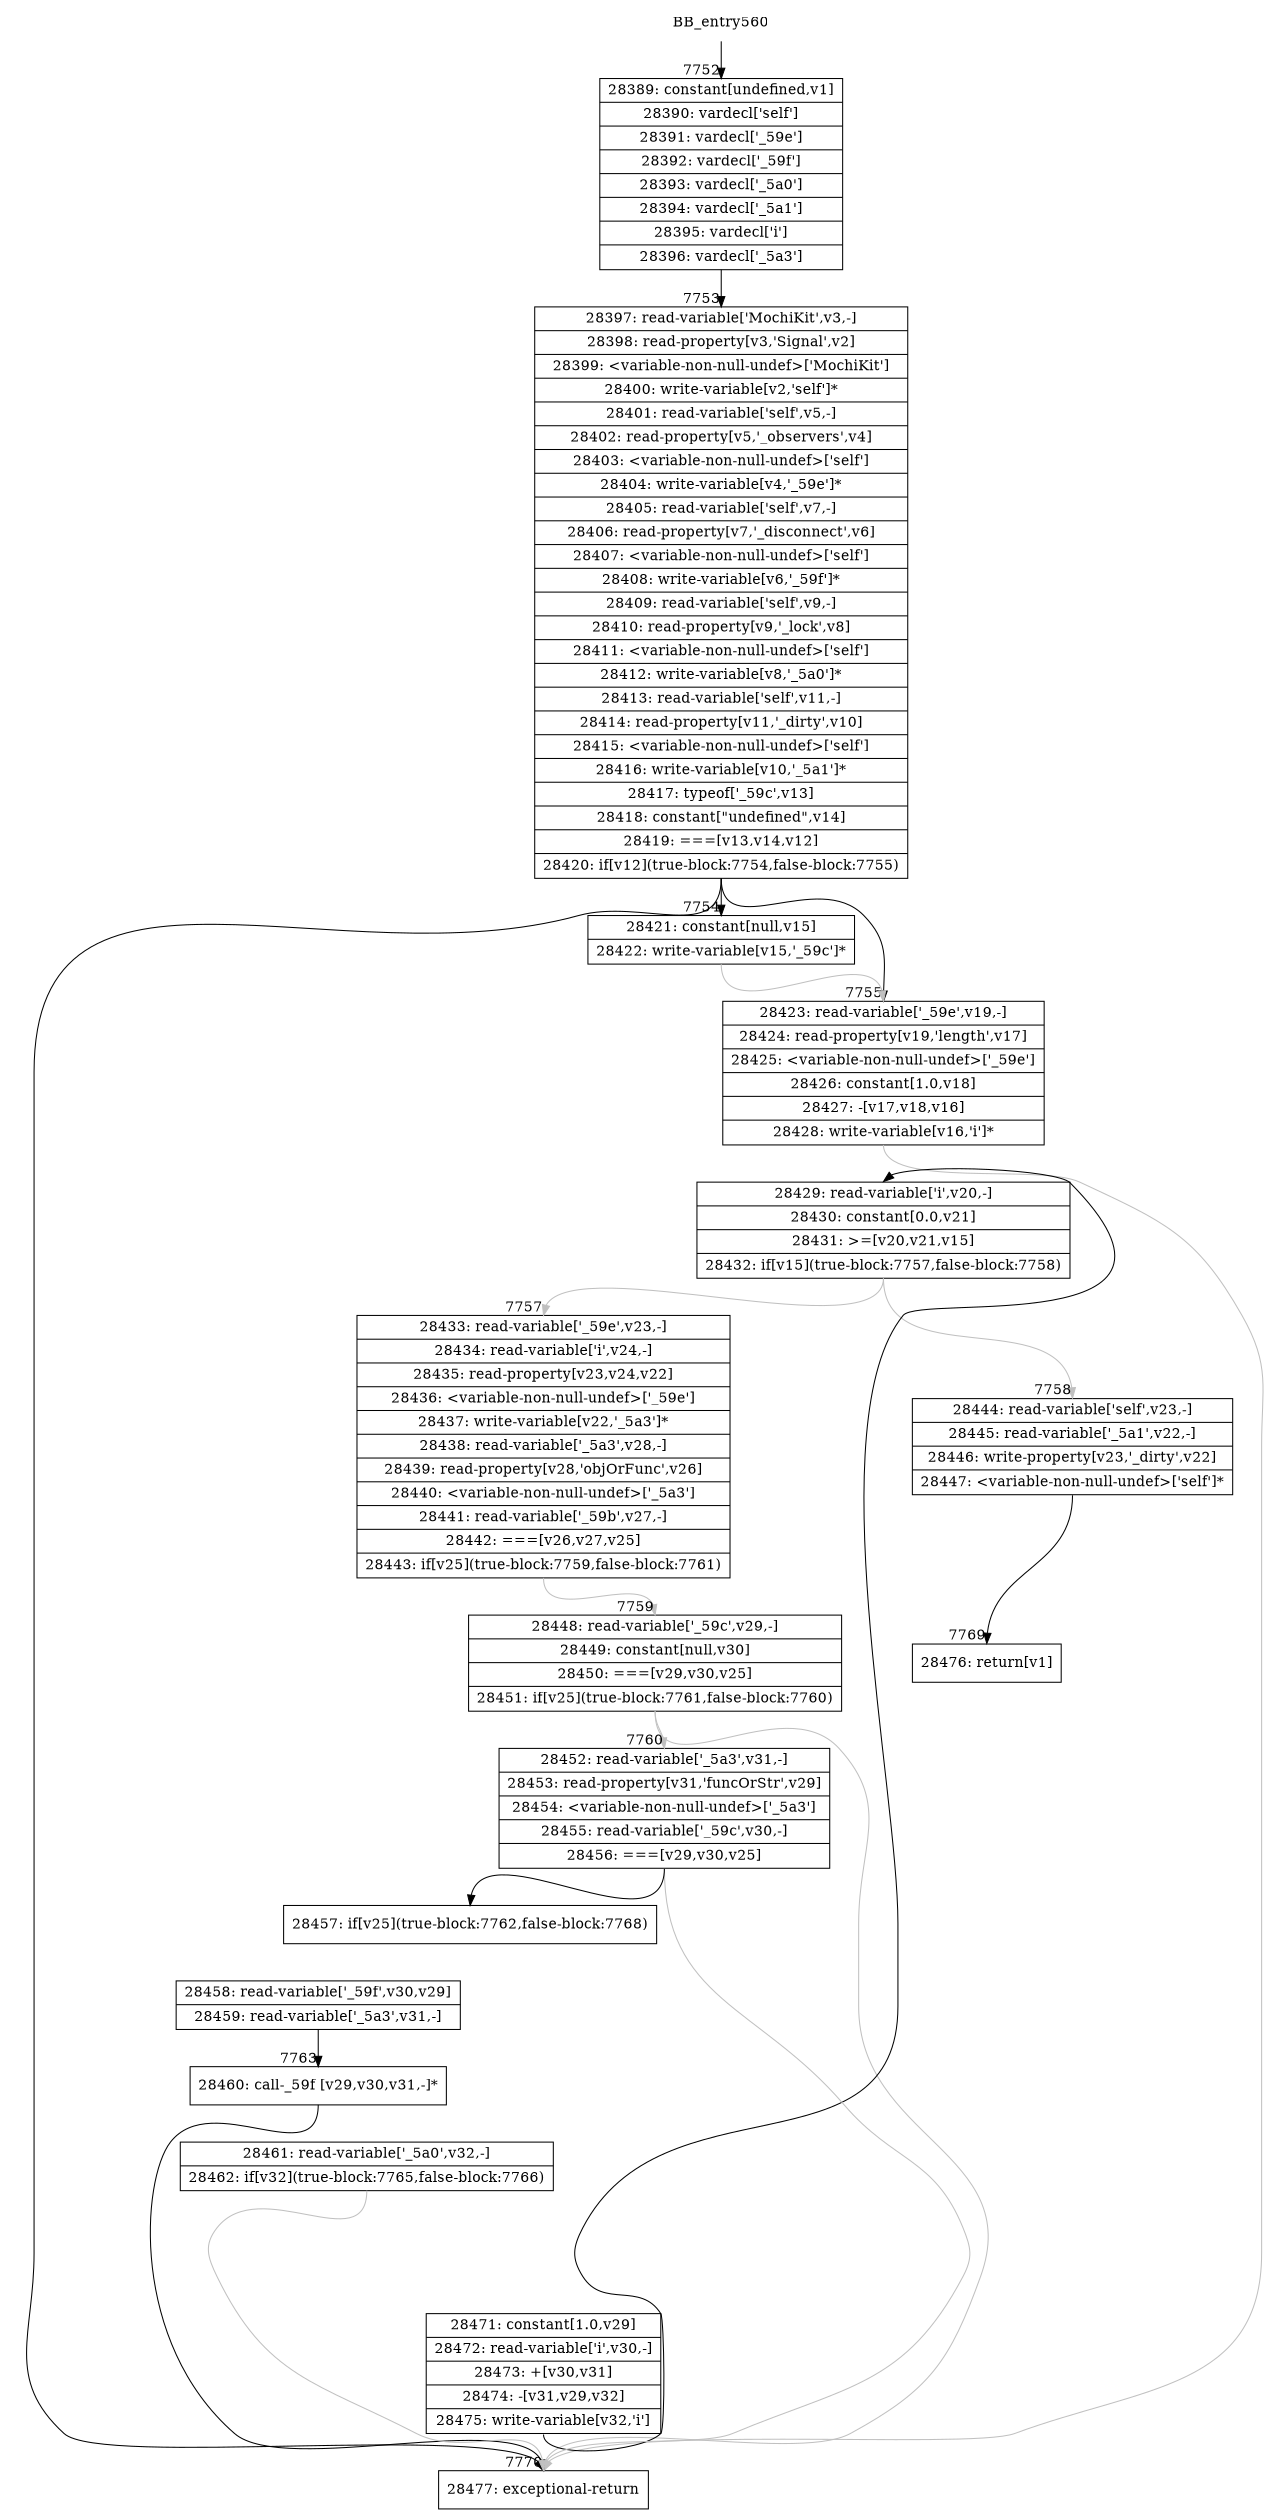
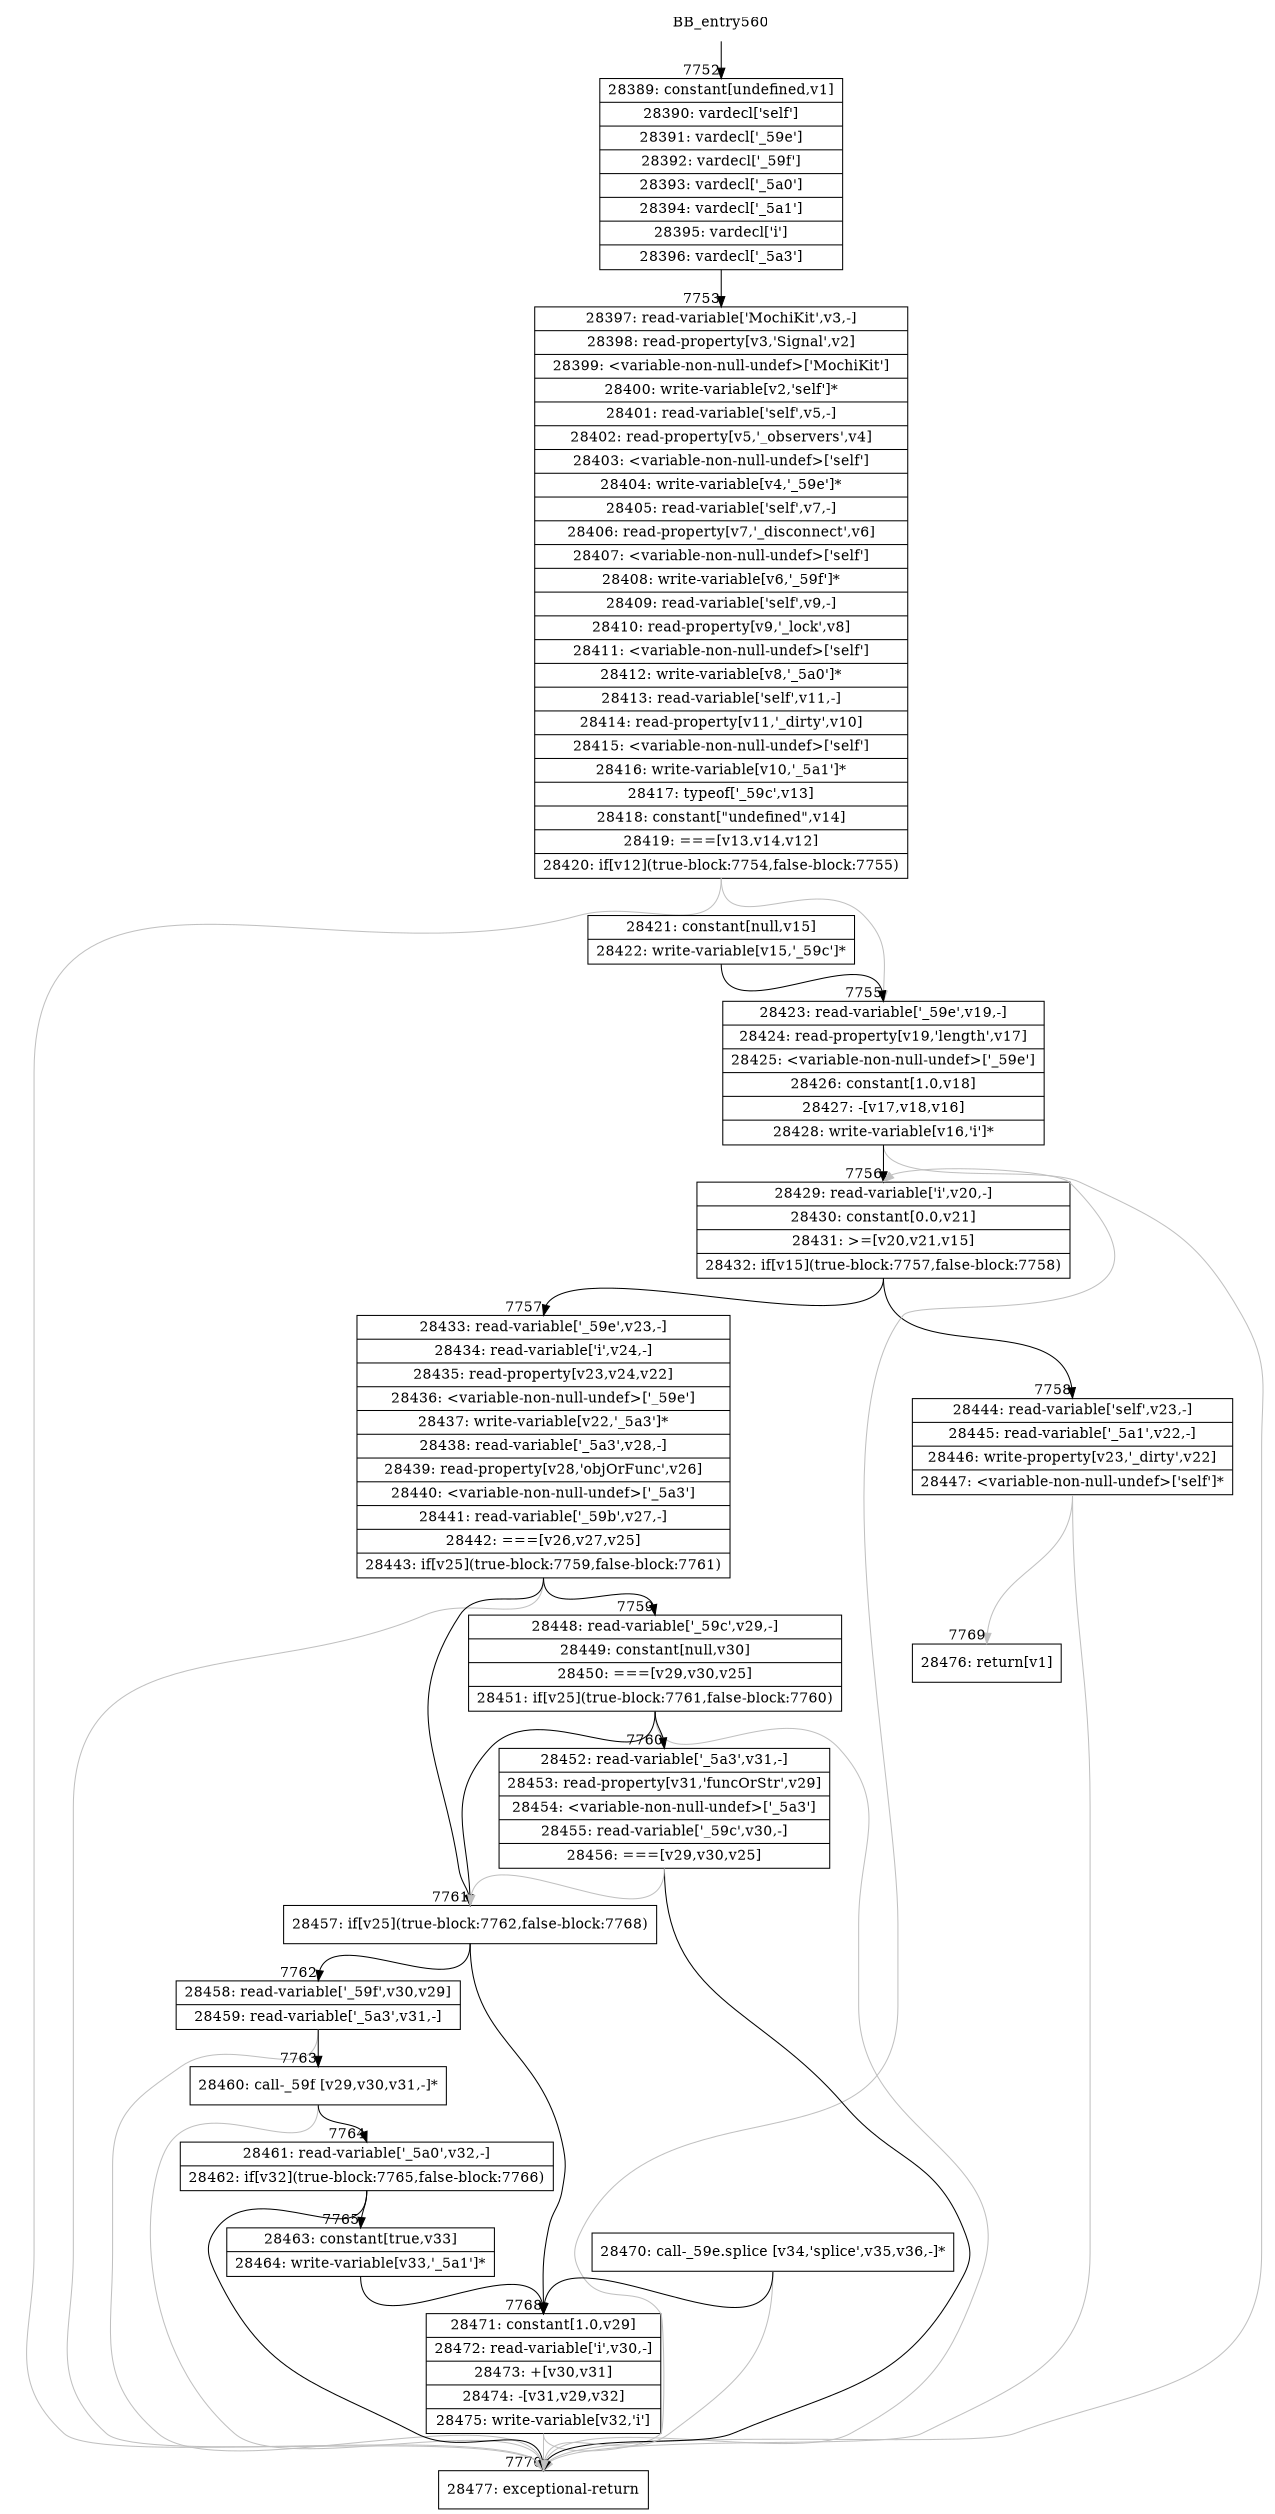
edge "28397: read-variable['MochiKit',v3,-]" -> "28421: constant[null,v15]": removed
edge "28397: read-variable['MochiKit',v3,-]" -> "28423: read-variable['_59e',v19,-]": color black -> gray
edge "28421: constant[null,v15]" -> "28423: read-variable['_59e',v19,-]": color gray -> black
edge "28423: read-variable['_59e',v19,-]" -> "28429: read-variable['i',v20,-]": added
edge "28429: read-variable['i',v20,-]" -> "28433: read-variable['_59e',v23,-]": color gray -> black
edge "28429: read-variable['i',v20,-]" -> "28444: read-variable['self',v23,-]": color gray -> black
edge "28444: read-variable['self',v23,-]" -> "28476: return[v1]": color black -> gray
edge "28397: read-variable['MochiKit',v3,-]" -> "28477: exceptional-return": color black -> gray
edge "28433: read-variable['_59e',v23,-]" -> "28448: read-variable['_59c',v29,-]": color gray -> black
edge "28433: read-variable['_59e',v23,-]" -> "28457: if[v25](true-block:7762,false-block:7768)": added
edge "28448: read-variable['_59c',v29,-]" -> "28452: read-variable['_5a3',v31,-]": color gray -> black
edge "28448: read-variable['_59c',v29,-]" -> "28457: if[v25](true-block:7762,false-block:7768)": added
edge "28471: constant[1.0,v29]" -> "28429: read-variable['i',v20,-]": color black -> gray
edge "28452: read-variable['_5a3',v31,-]" -> "28457: if[v25](true-block:7762,false-block:7768)": color black -> gray
edge "28457: if[v25](true-block:7762,false-block:7768)" -> "28458: read-variable['_59f',v30,v29]": added
edge "28433: read-variable['_59e',v23,-]" -> "28477: exceptional-return": added
edge "28457: if[v25](true-block:7762,false-block:7768)" -> "28471: constant[1.0,v29]": added
edge "28460: call-_59f [v29,v30,v31,-]*" -> "28461: read-variable['_5a0',v32,-]": added
edge "28444: read-variable['self',v23,-]" -> "28477: exceptional-return": added
edge "28452: read-variable['_5a3',v31,-]" -> "28477: exceptional-return": color gray -> black
node "28463: constant[true,v33]": added
node "28470: call-_59e.splice [v34,'splice',v35,v36,-]*": added
edge "28461: read-variable['_5a0',v32,-]" -> "28477: exceptional-return": color gray -> black
edge "28458: read-variable['_59f',v30,v29]" -> "28477: exceptional-return": added
edge "28460: call-_59f [v29,v30,v31,-]*" -> "28477: exceptional-return": color black -> gray
edge "28471: constant[1.0,v29]" -> "28477: exceptional-return": added
